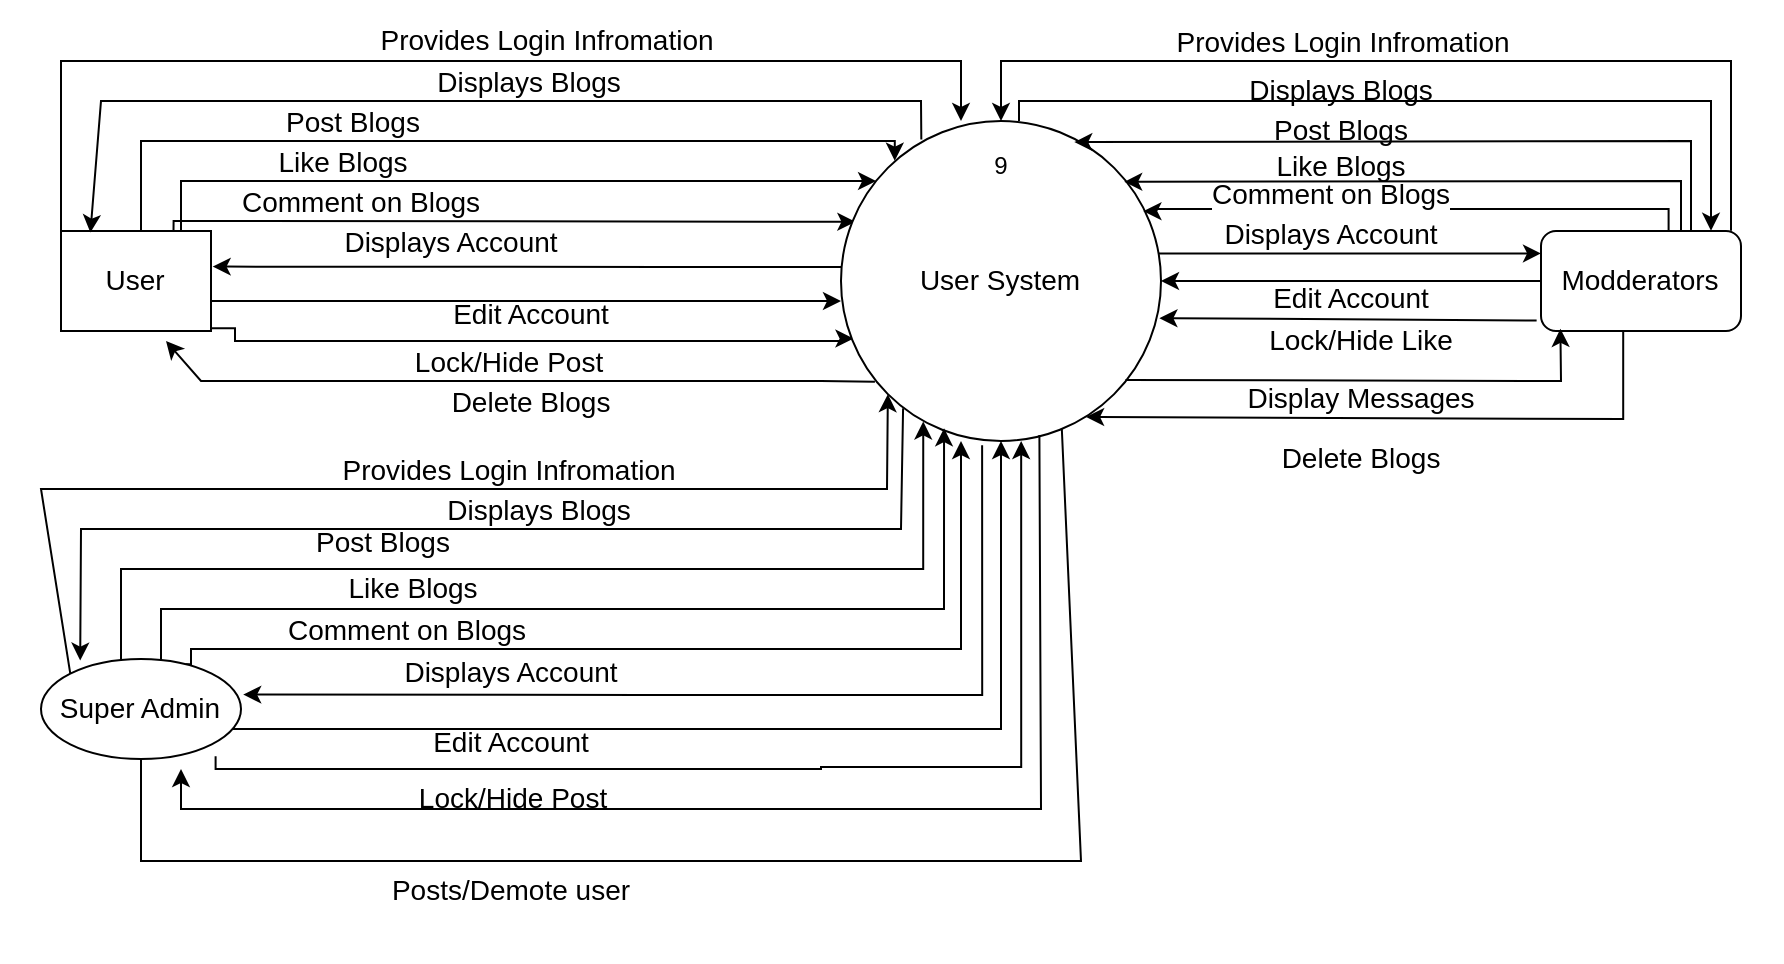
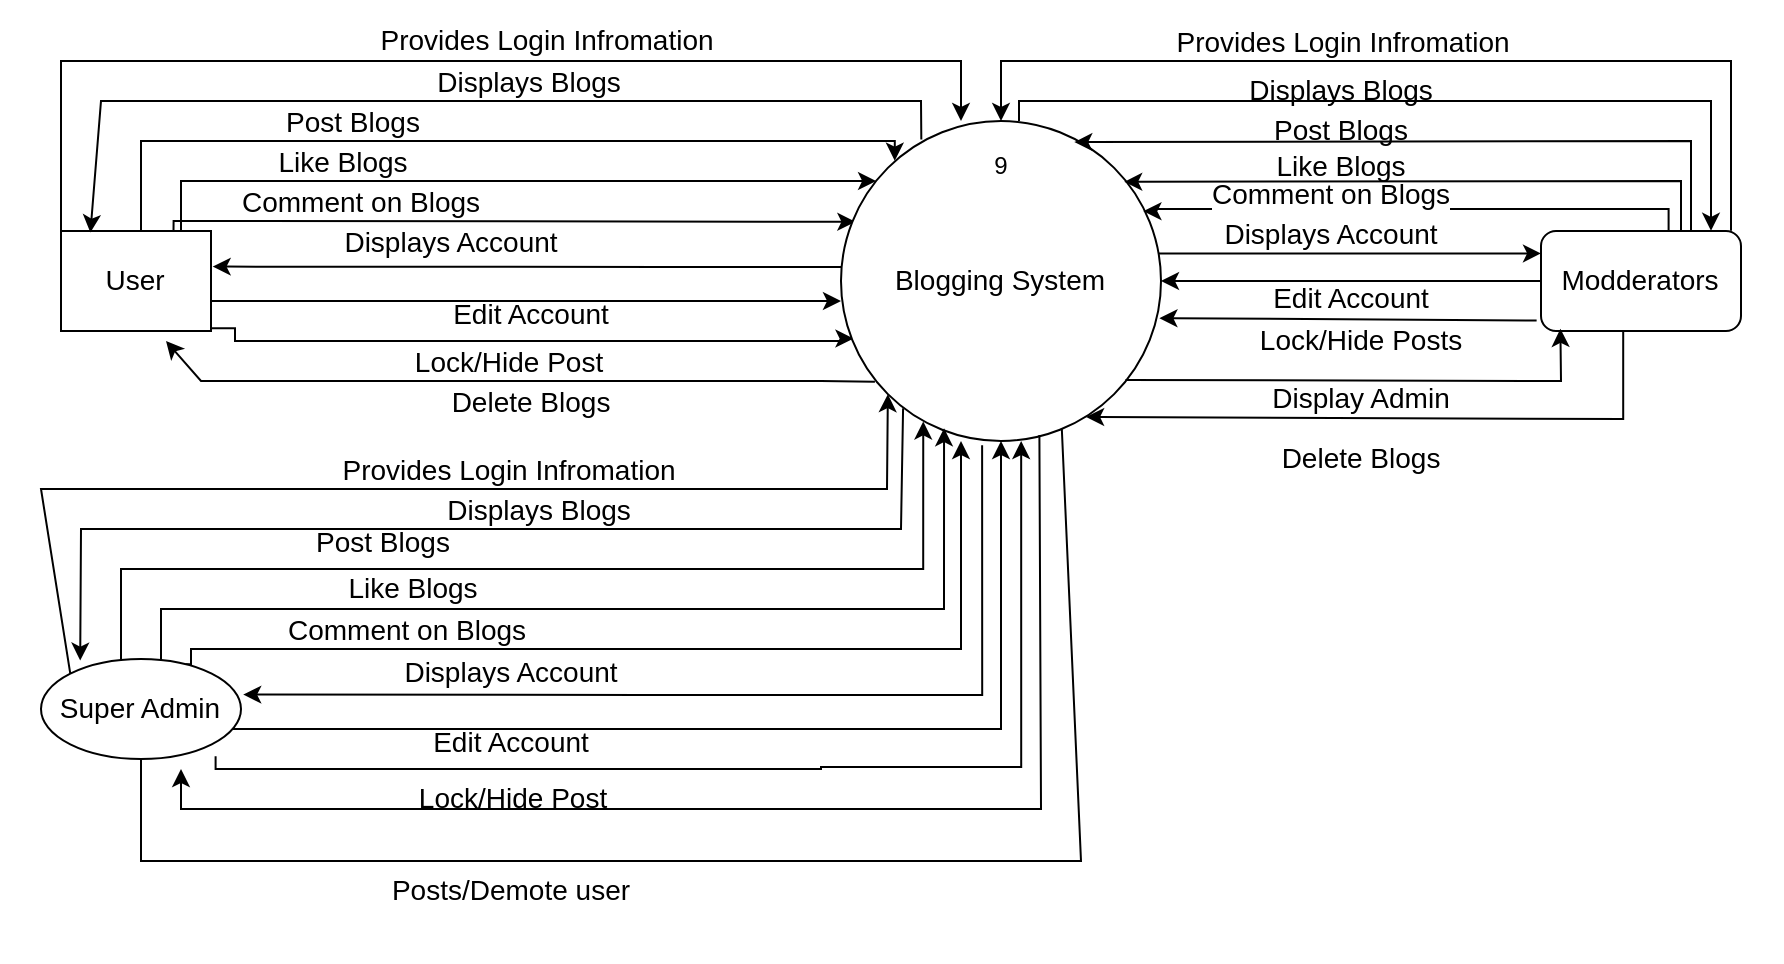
node "User System": label "User System" -> "Blogging System"
node "Lock/Hide Like": label "Lock/Hide Like" -> "Lock/Hide Posts"
node "Display Messages": label "Display Messages" -> "Display Admin"
